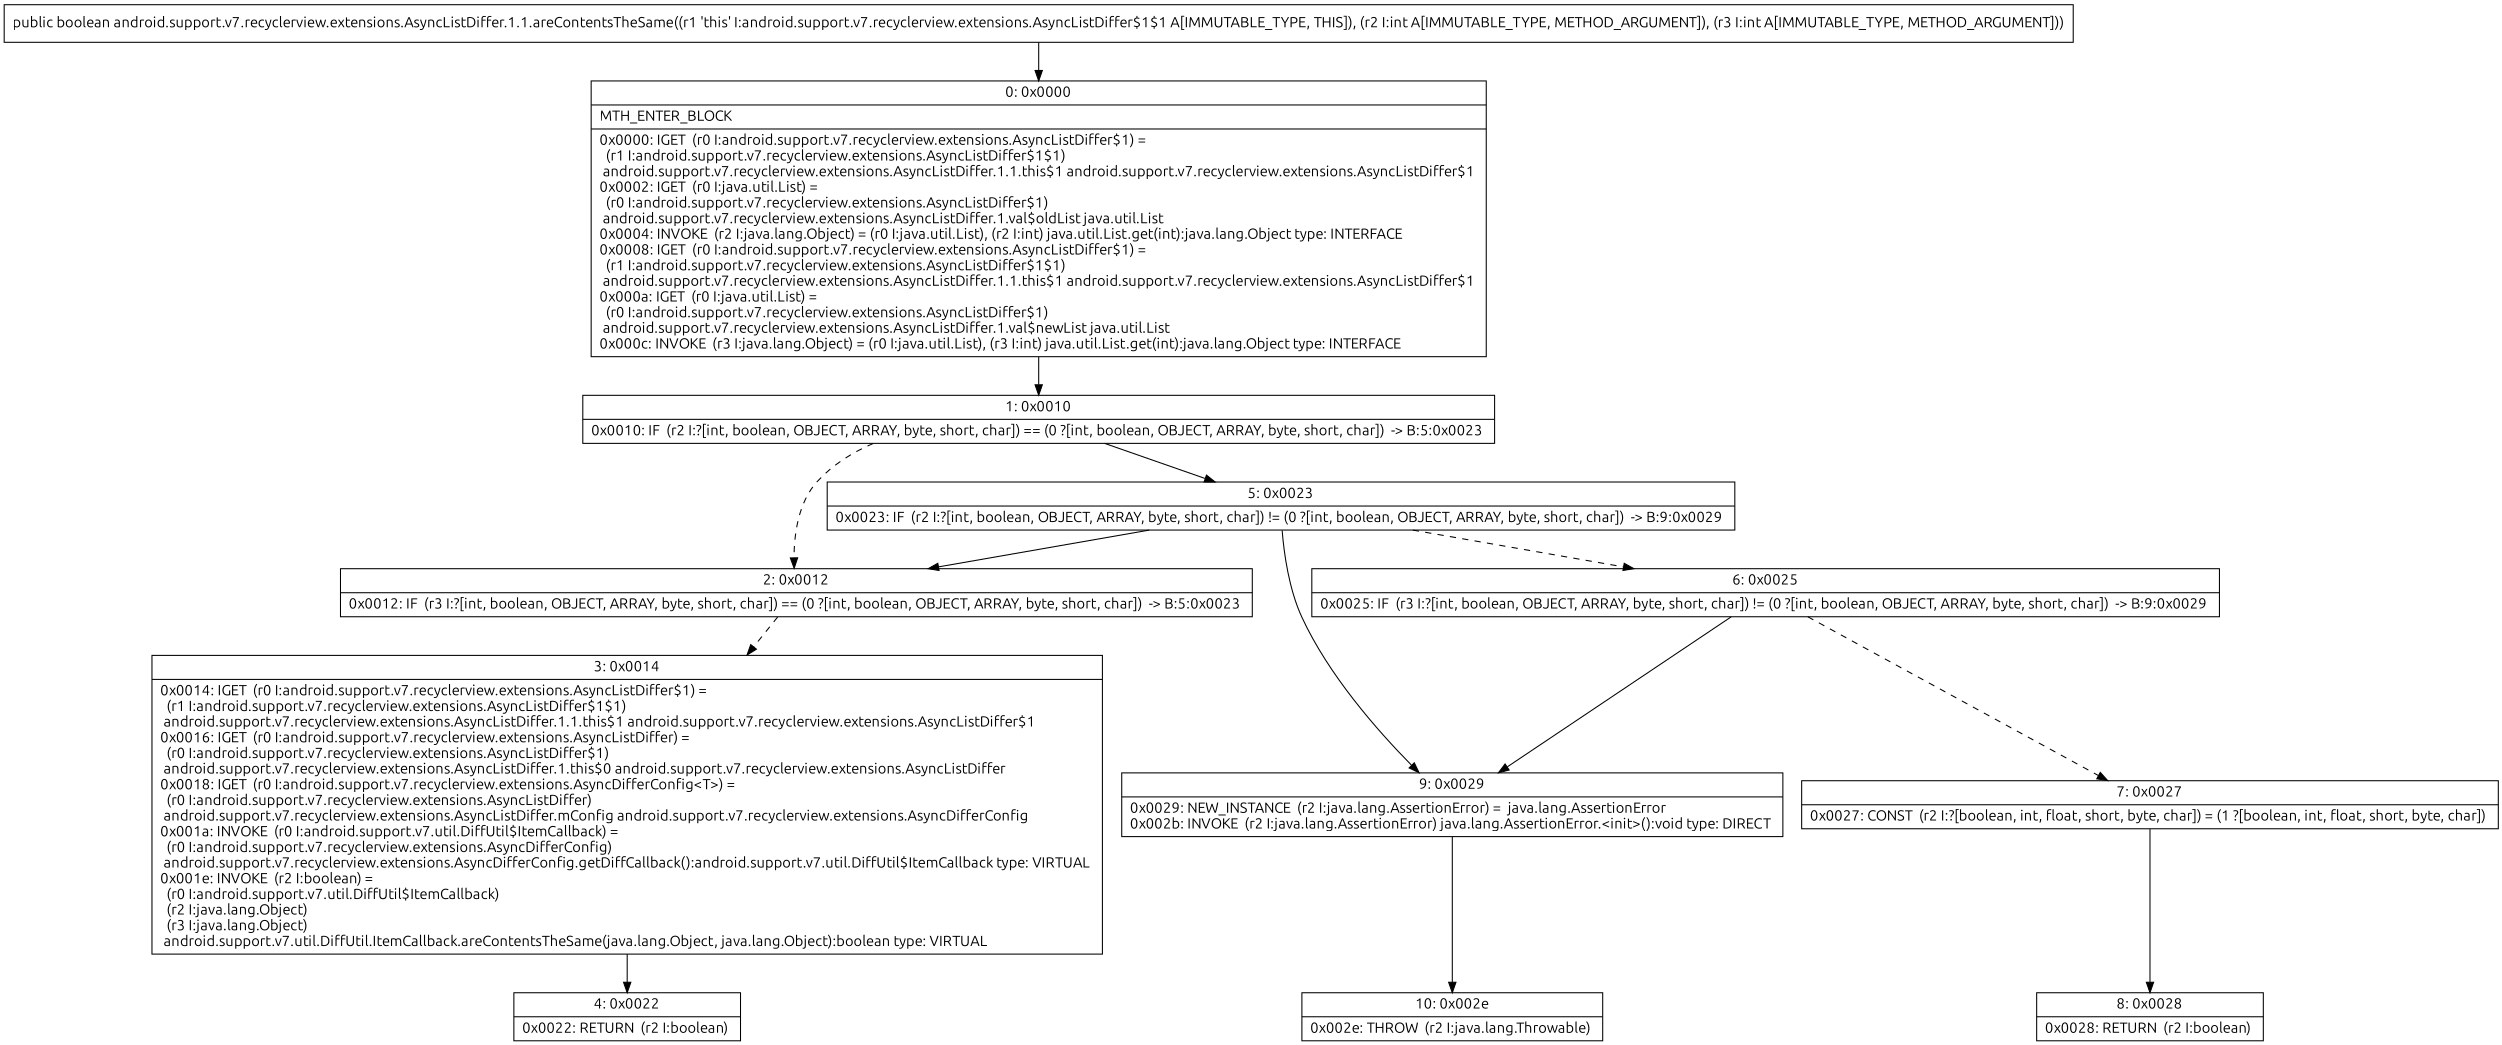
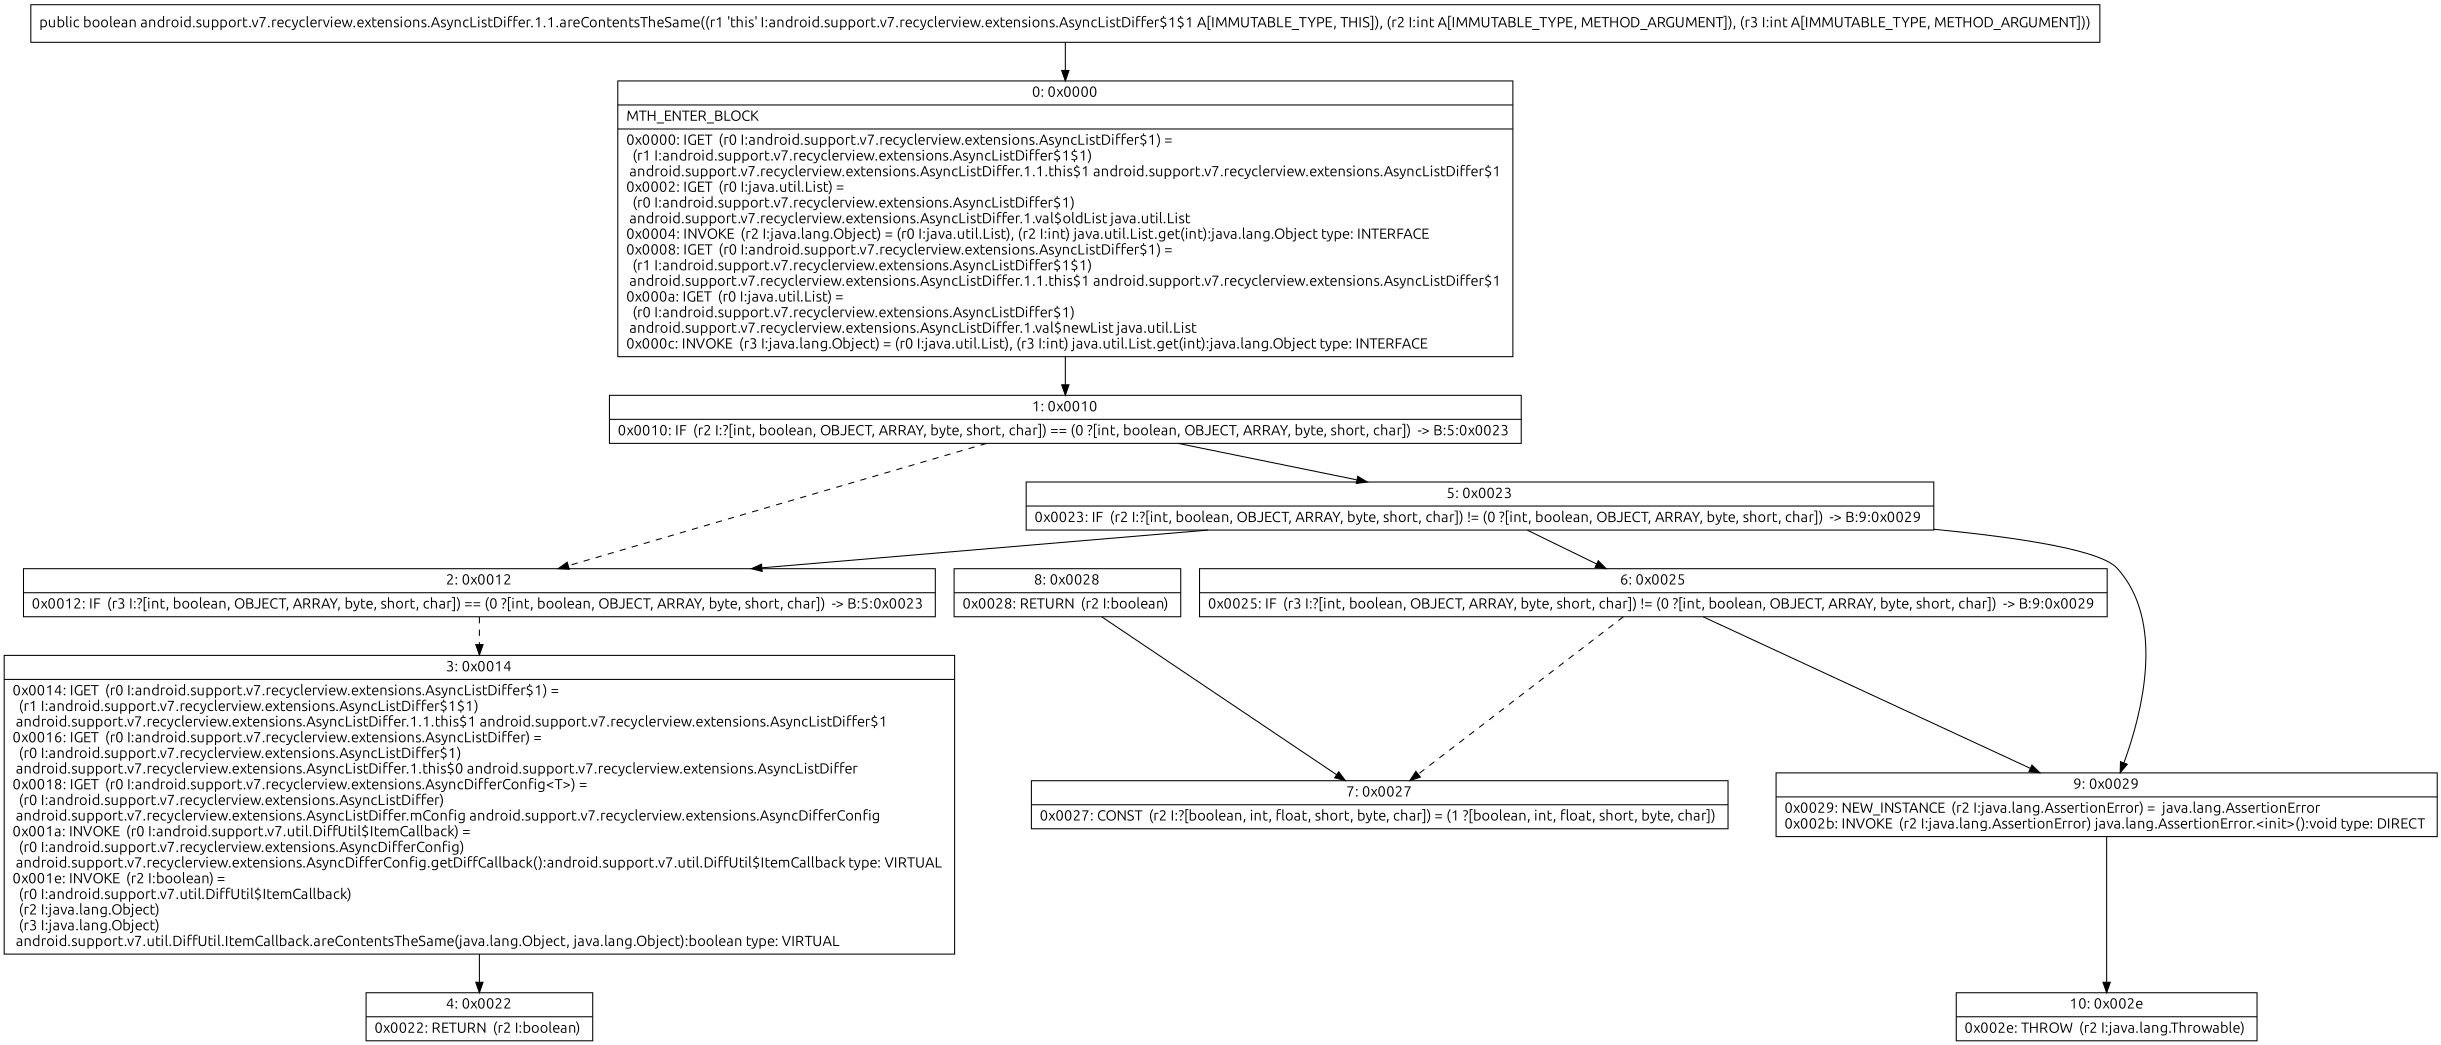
edge "5: 0x0023" -> "6: 0x0025": style dashed -> solid
edge "7: 0x0027" -> "8: 0x0028": reversed
